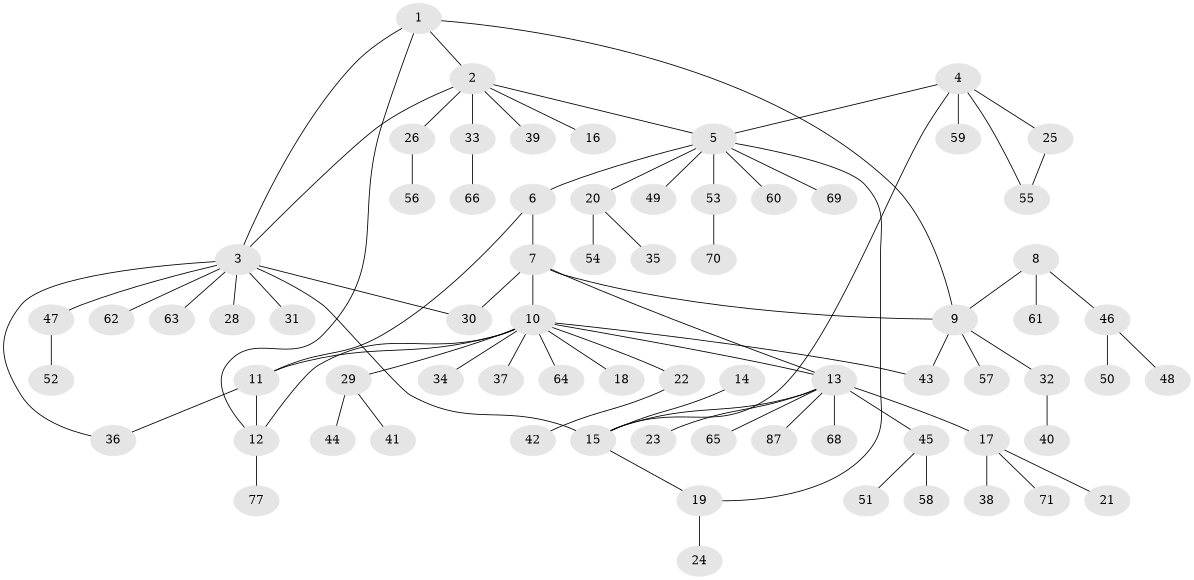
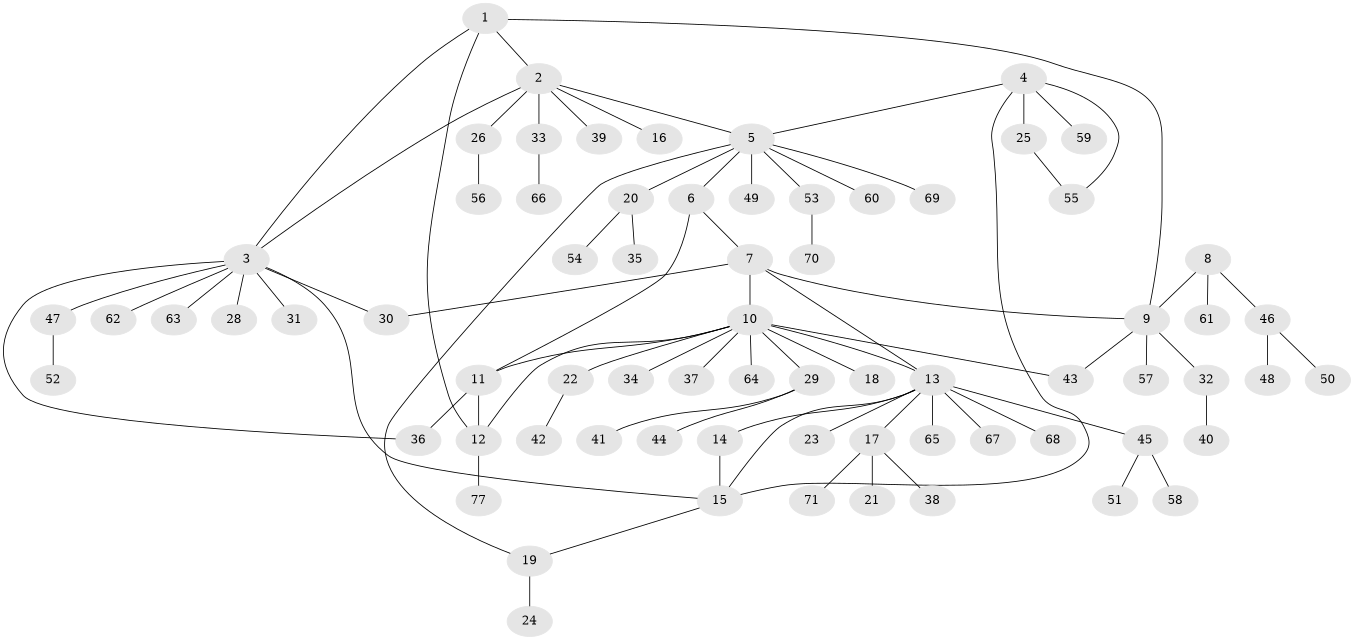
edge "13" -- "14": added
node "87": label "87" -> "67"
